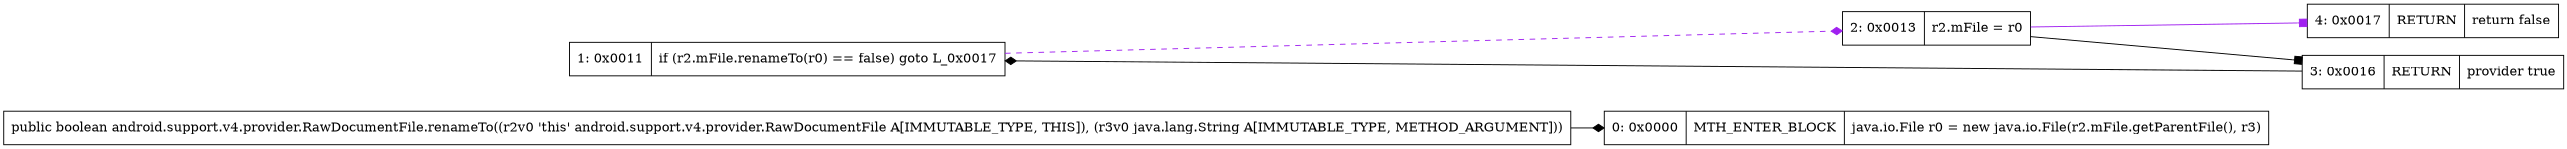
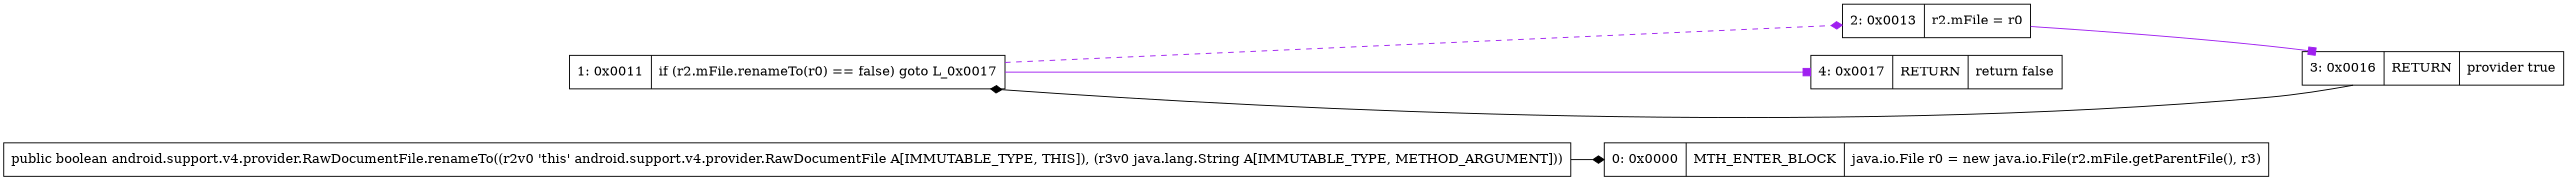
edge "2: 0x0013" -> "4: 0x0017": now "1: 0x0011" -> "4: 0x0017"
edge "2: 0x0013" -> "3: 0x0016": color black -> purple
